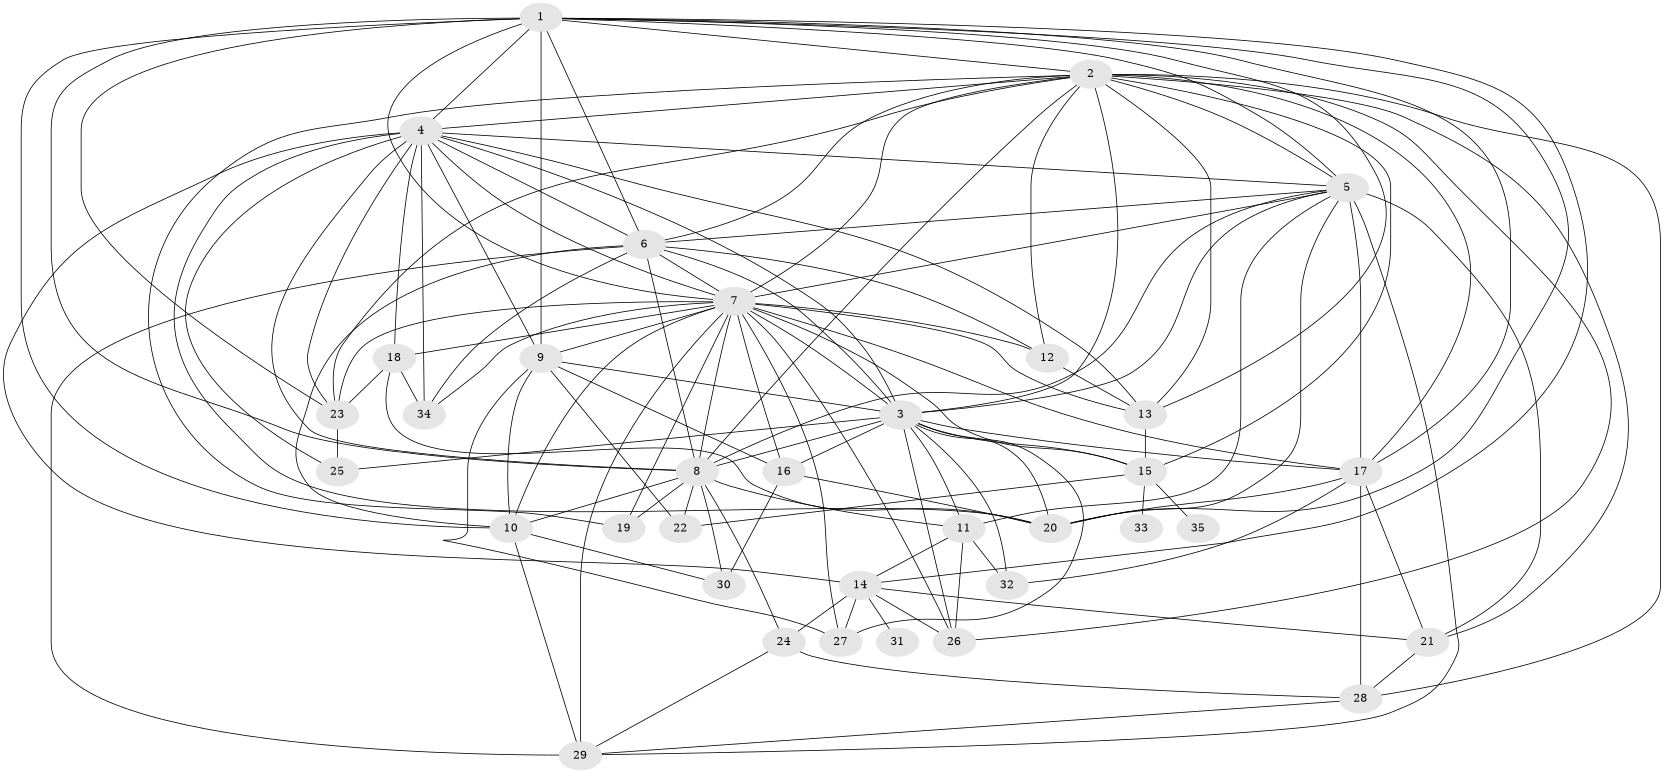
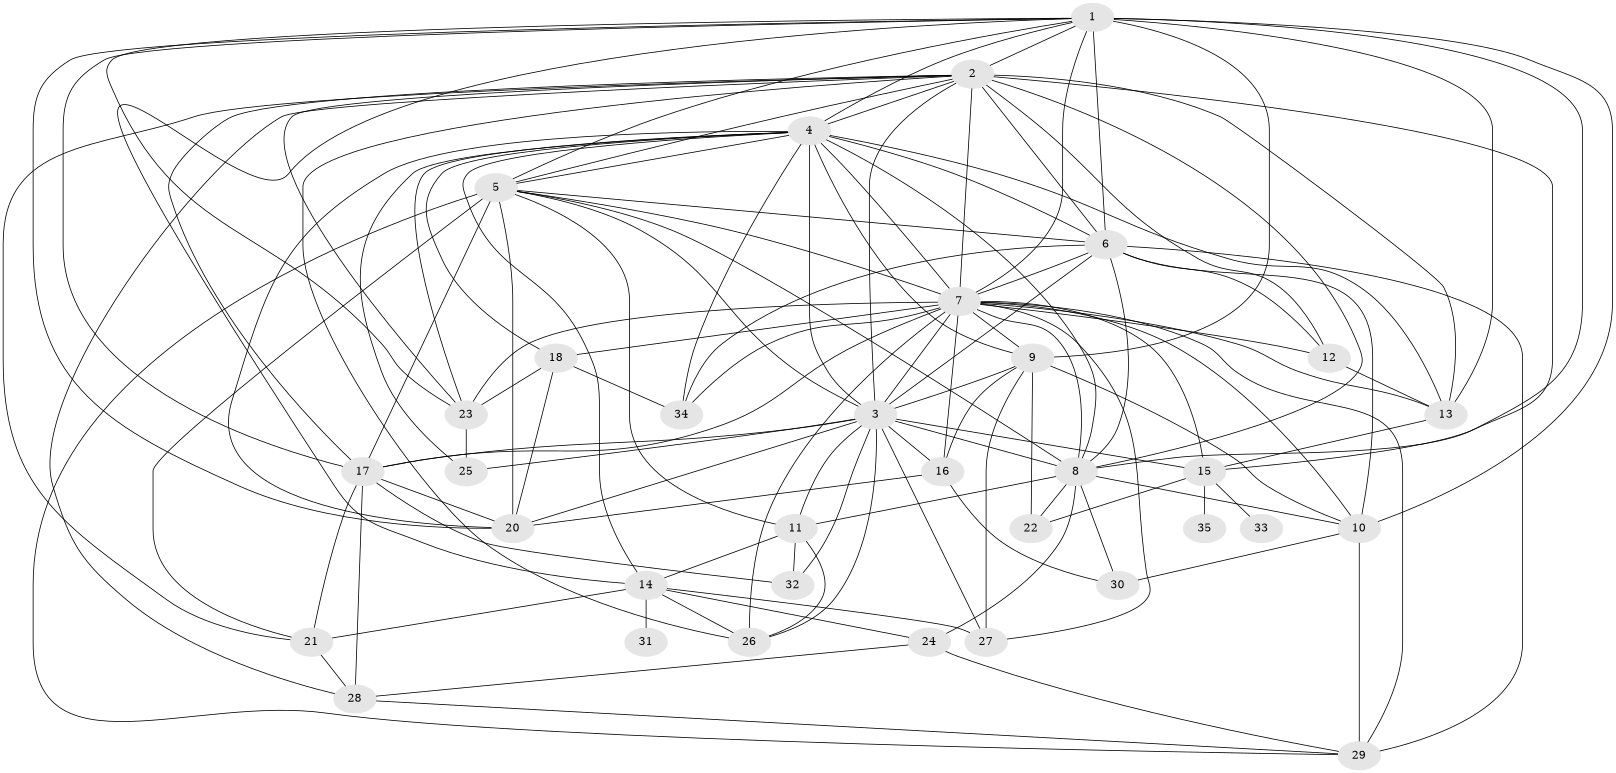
node "19": removed
